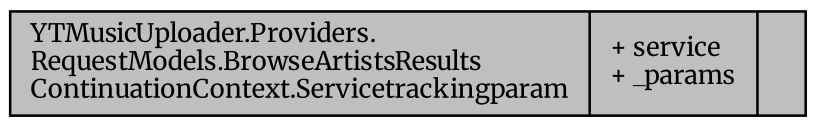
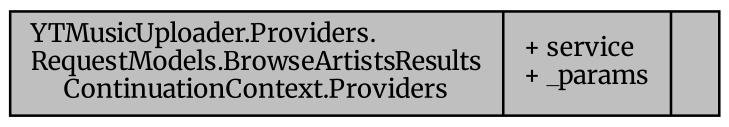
node "YTMusicUploader.Providers.": text "ContinuationContext.Servicetrackingparam" -> "ContinuationContext.Providers"
